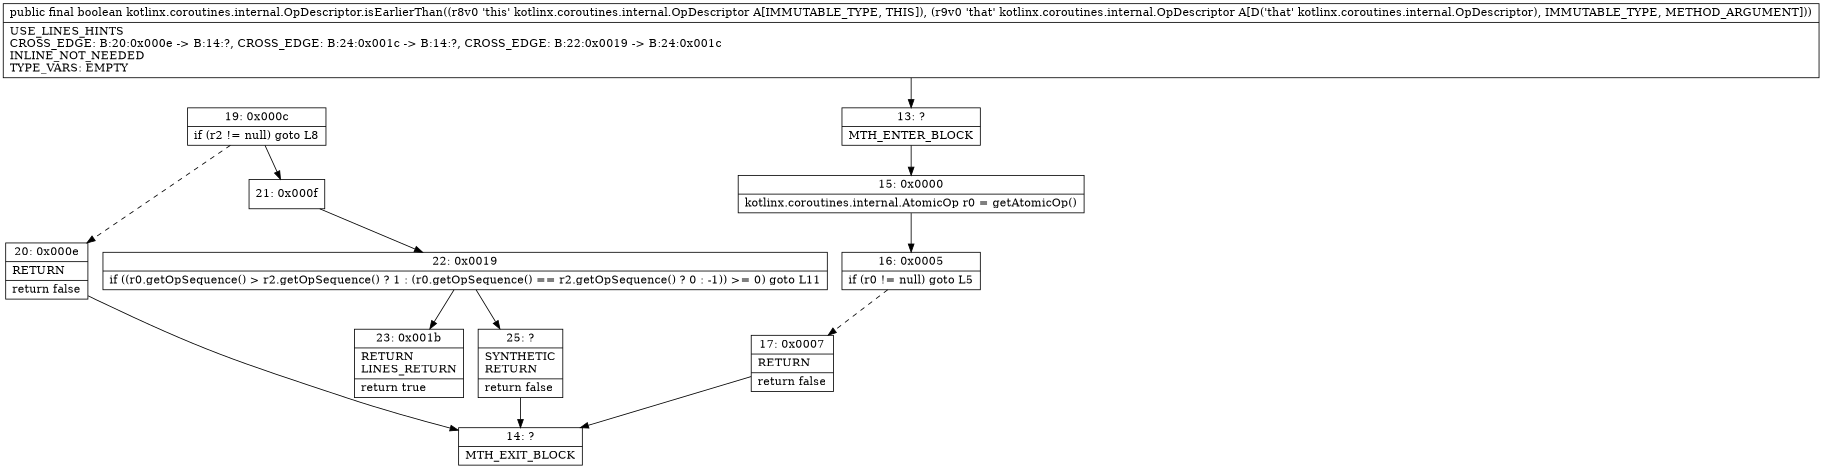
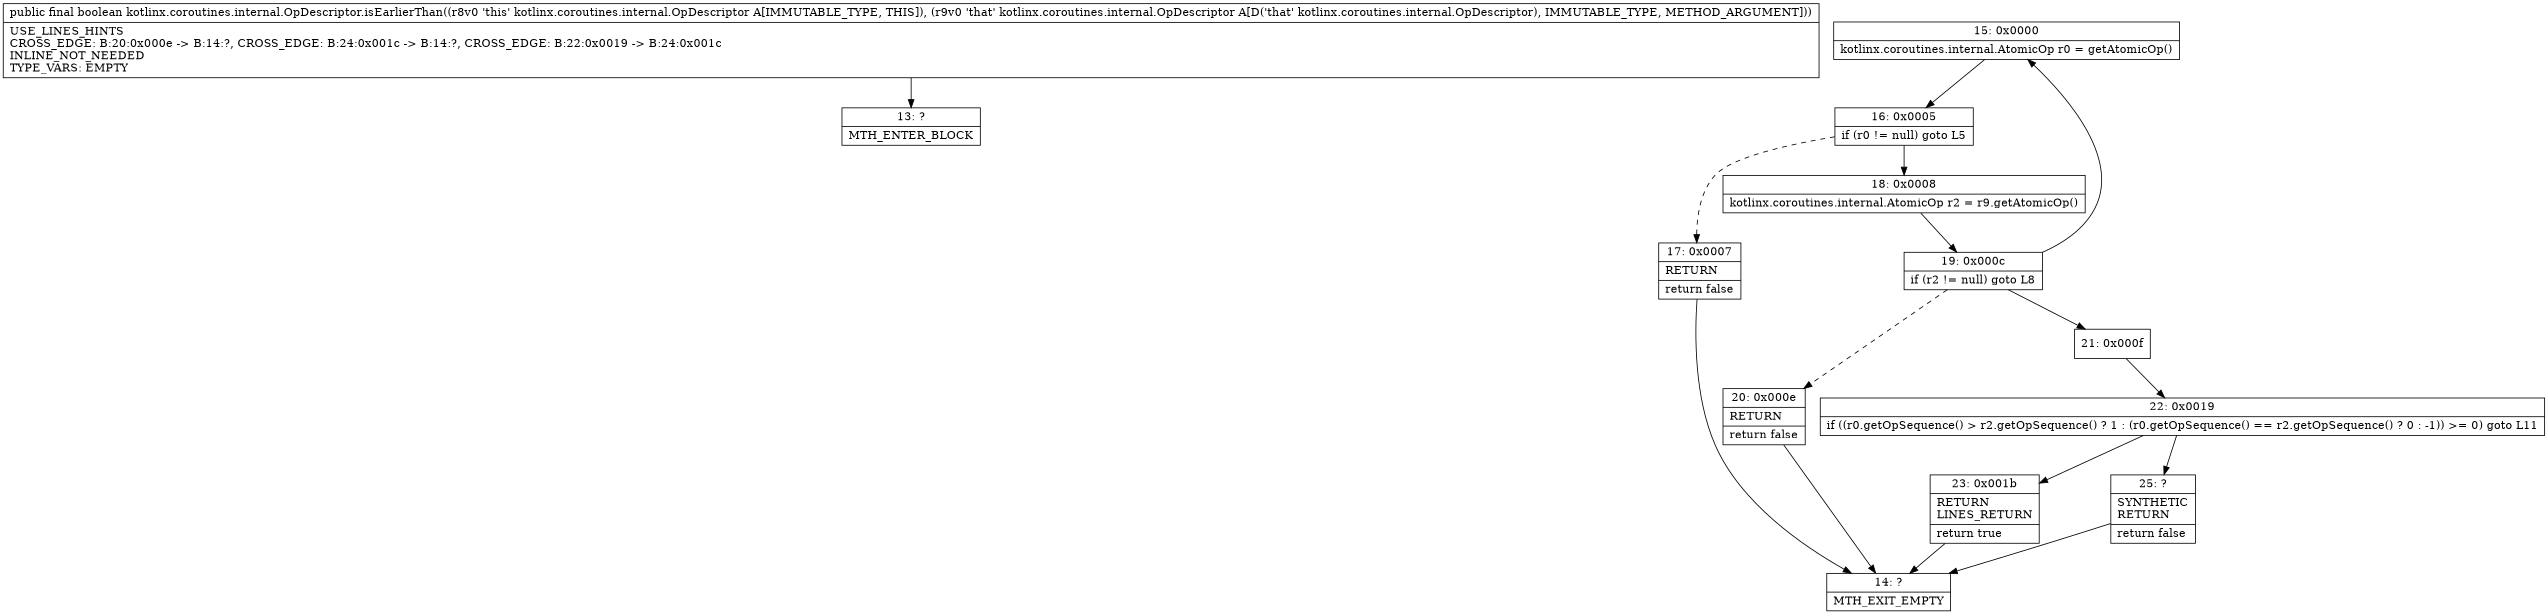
edge "13: ?" -> "15: 0x0000": now "19: 0x000c" -> "15: 0x0000"
node "18: 0x0008": added
node "14: ?": text "MTH_EXIT_BLOCK" -> "MTH_EXIT_EMPTY"
edge "23: 0x001b" -> "14: ?": added
